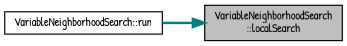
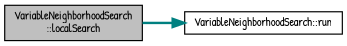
edge "VariableNeighborhoodSearch::run" -> "VariableNeighborhoodSearch ::localSearch": reversed
